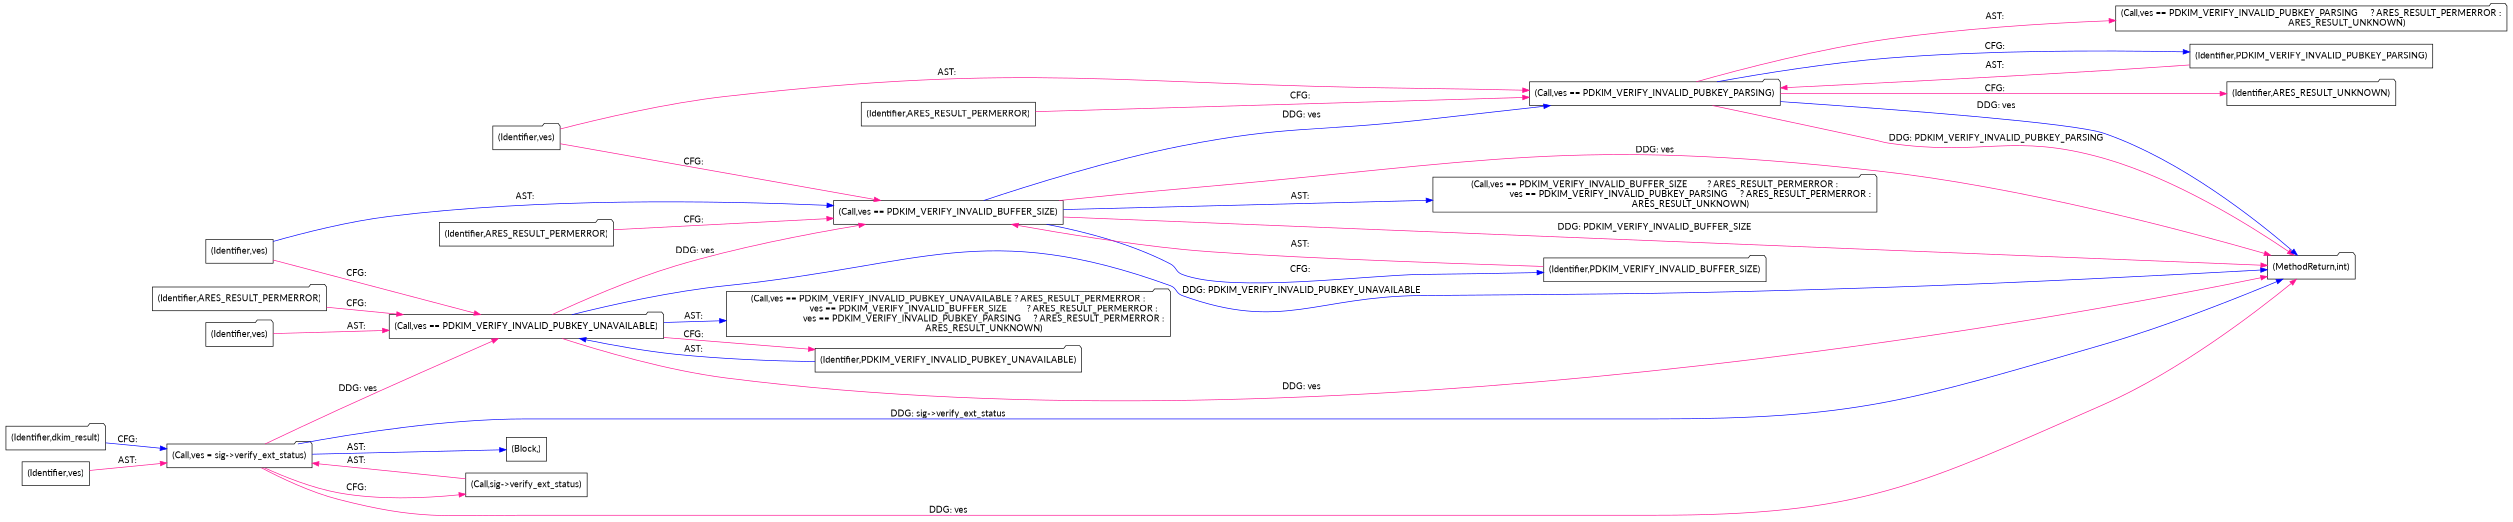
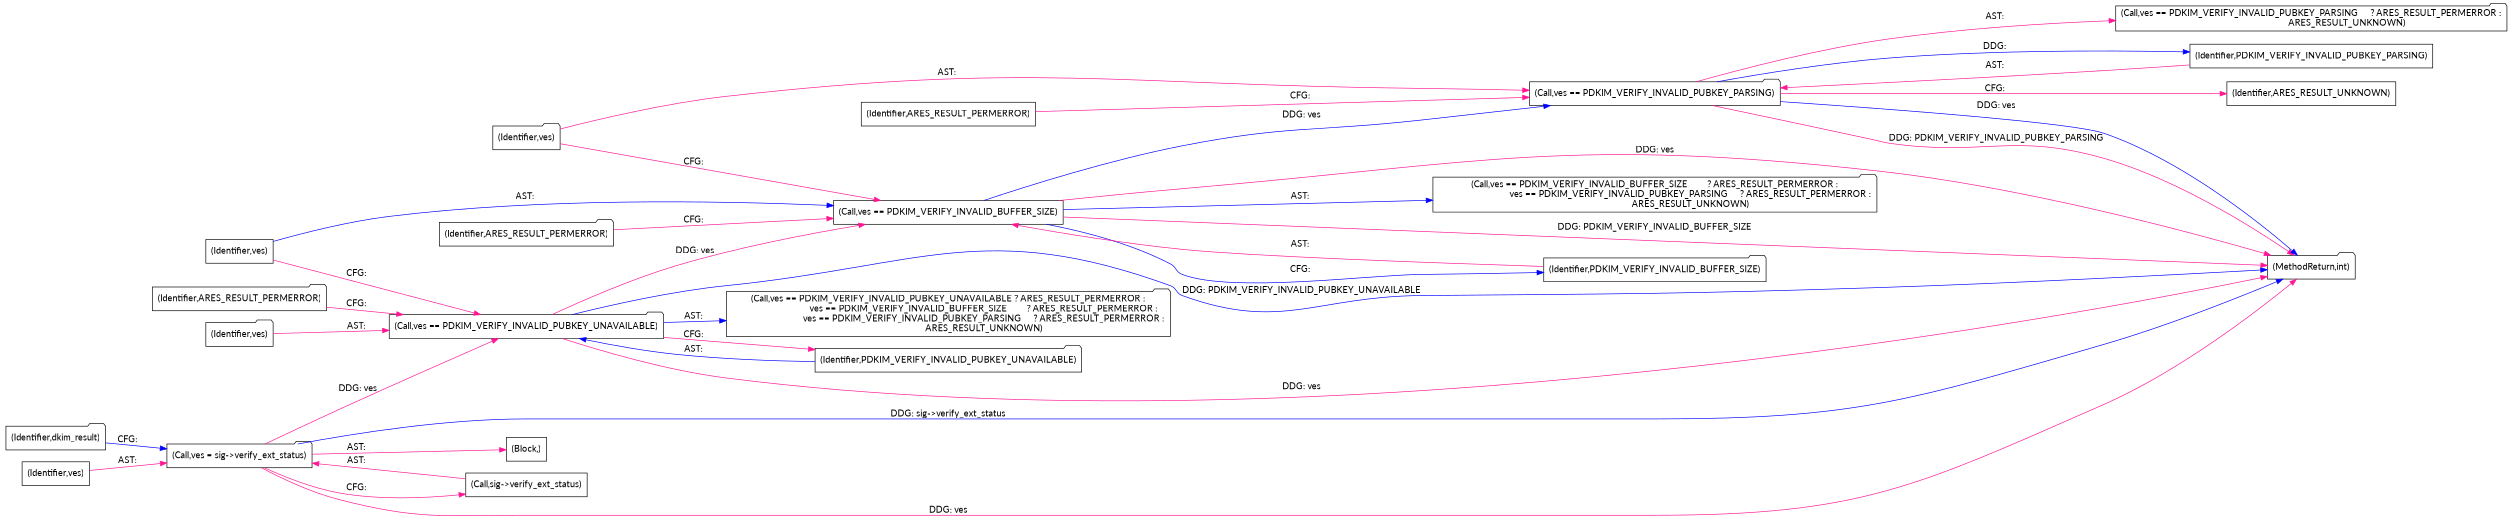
edge "(Call,ves == PDKIM_VERIFY_INVALID_PUBKEY_PARSING)" -> "(Identifier,PDKIM_VERIFY_INVALID_PUBKEY_PARSING)": label "CFG: " -> "DDG: "
node "(Identifier,ARES_RESULT_UNKNOWN)": shape folder -> box
edge "(Call,ves = sig->verify_ext_status)" -> "(Block,)": color blue -> deeppink
